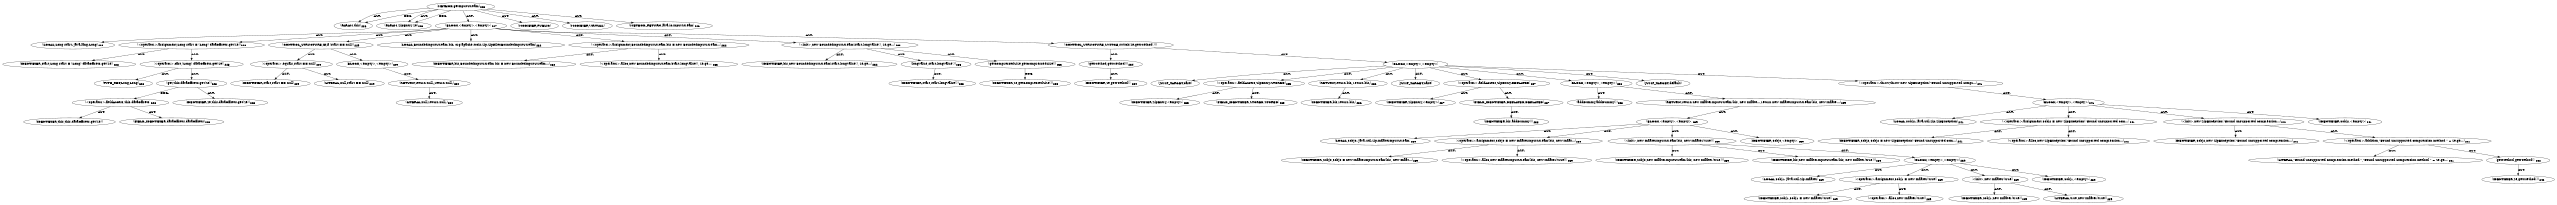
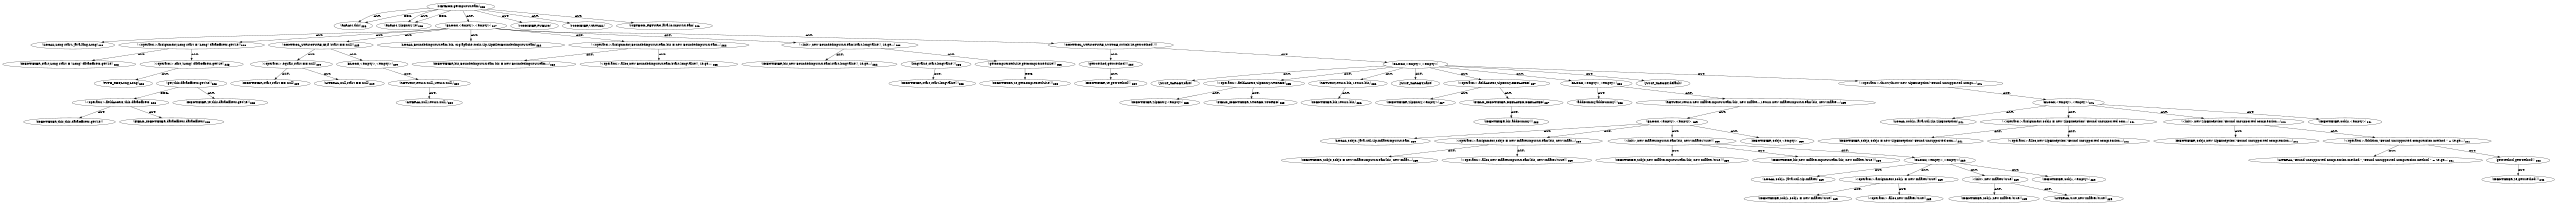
edge "(<init>,new BoundedInputStream(start.longValue(), ze.ge...)" -> "(longValue,start.longValue())": removed, label "AST:"
edge "(<operator>.cast,(Long) dataOffsets.get(ze))" -> "(get,this.dataOffsets.get(ze))": removed, label "AST:"
